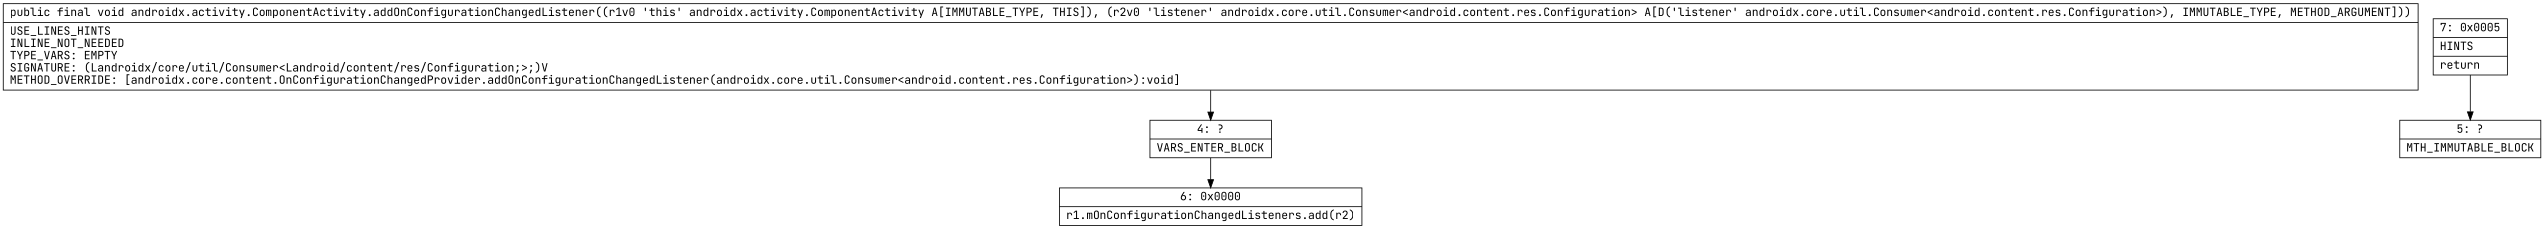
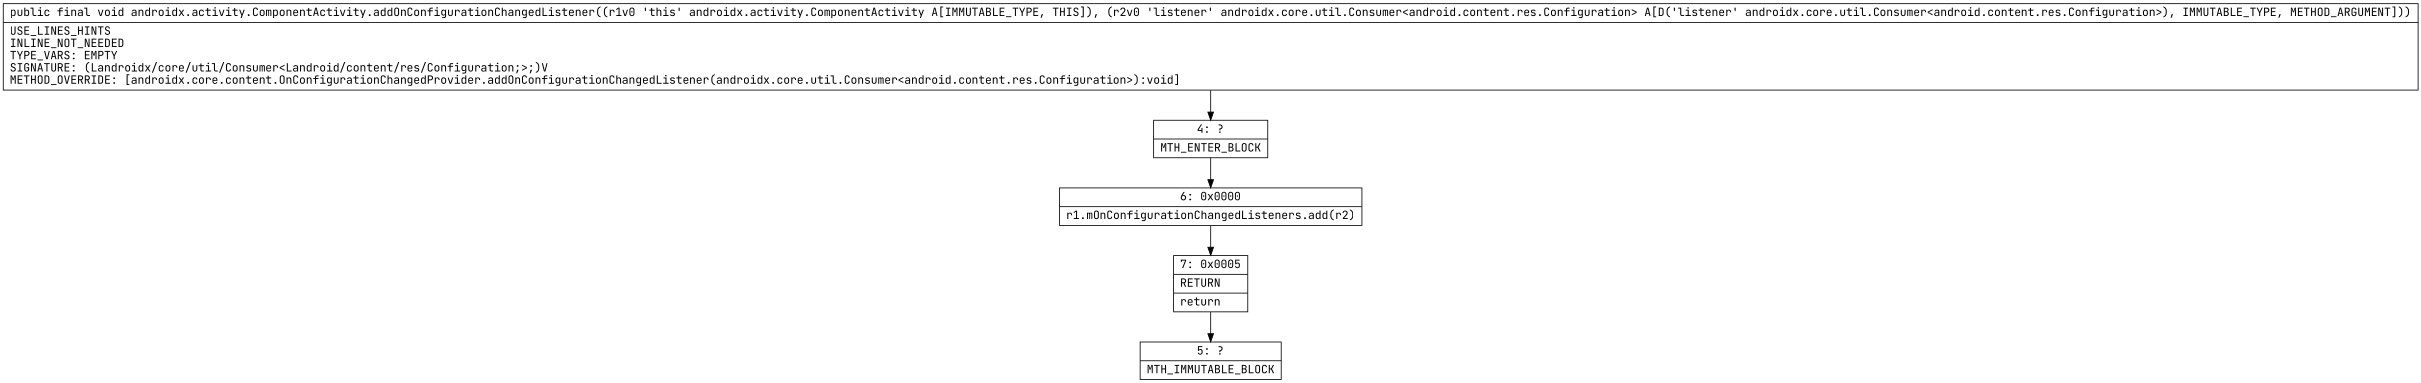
node "7: 0x0005": text "HINTS" -> "RETURN"
node "4: ?": text "VARS_ENTER_BLOCK" -> "MTH_ENTER_BLOCK"
edge "6: 0x0000" -> "7: 0x0005": added
